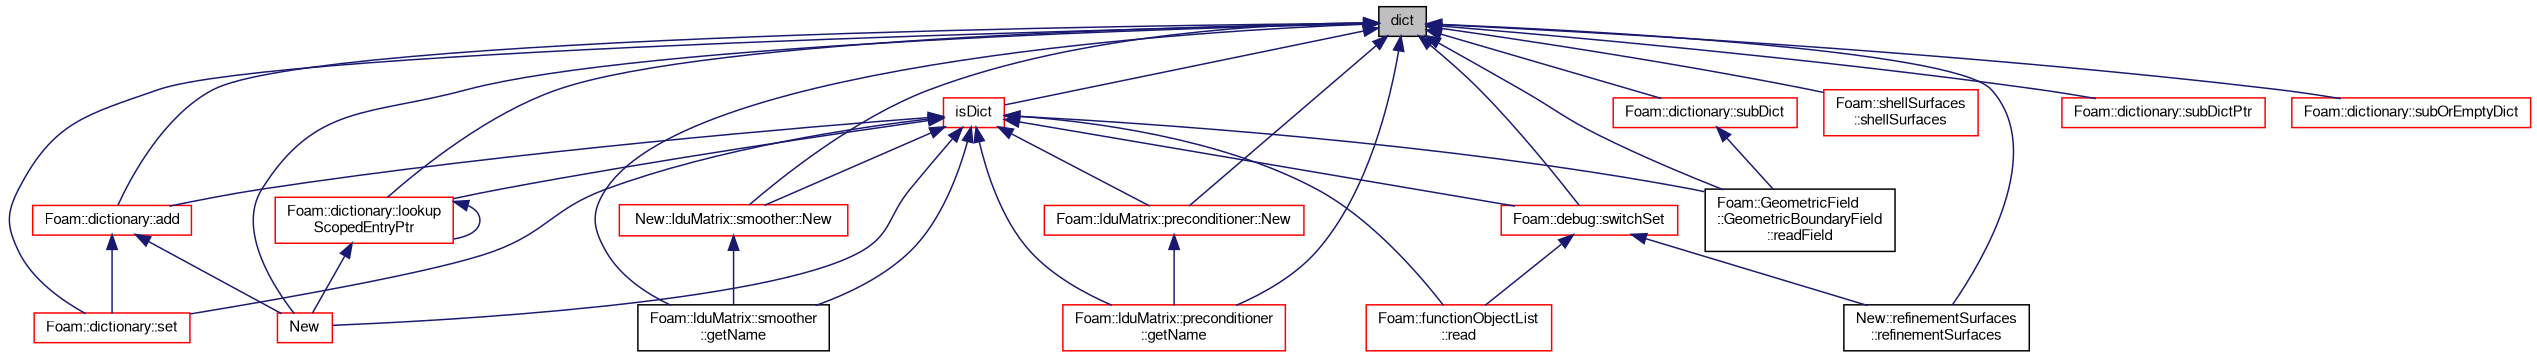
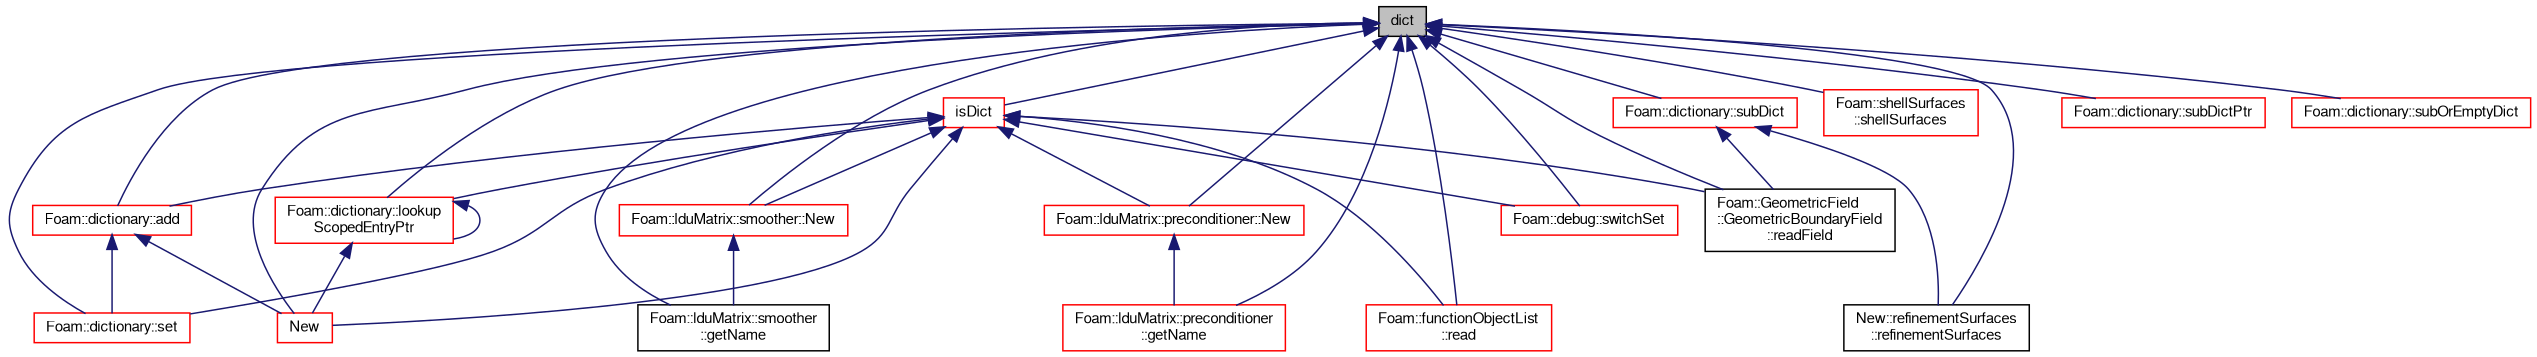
node "New::lduMatrix::smoother::New": label "New::lduMatrix::smoother::New" -> "Foam::lduMatrix::smoother::New"
edge "Foam::lduMatrix::preconditioner ::getName" -> "isDict": removed
edge "Foam::lduMatrix::smoother ::getName" -> "isDict": removed
edge "New::refinementSurfaces ::refinementSurfaces" -> "Foam::debug::switchSet": now "New::refinementSurfaces ::refinementSurfaces" -> "Foam::dictionary::subDict"
edge "Foam::functionObjectList ::read" -> "Foam::debug::switchSet": now "Foam::functionObjectList ::read" -> "dict"
